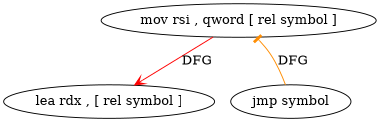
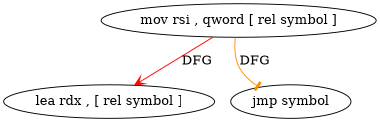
edge "jmp symbol" -> "mov rsi , qword [ rel symbol ]": reversed
